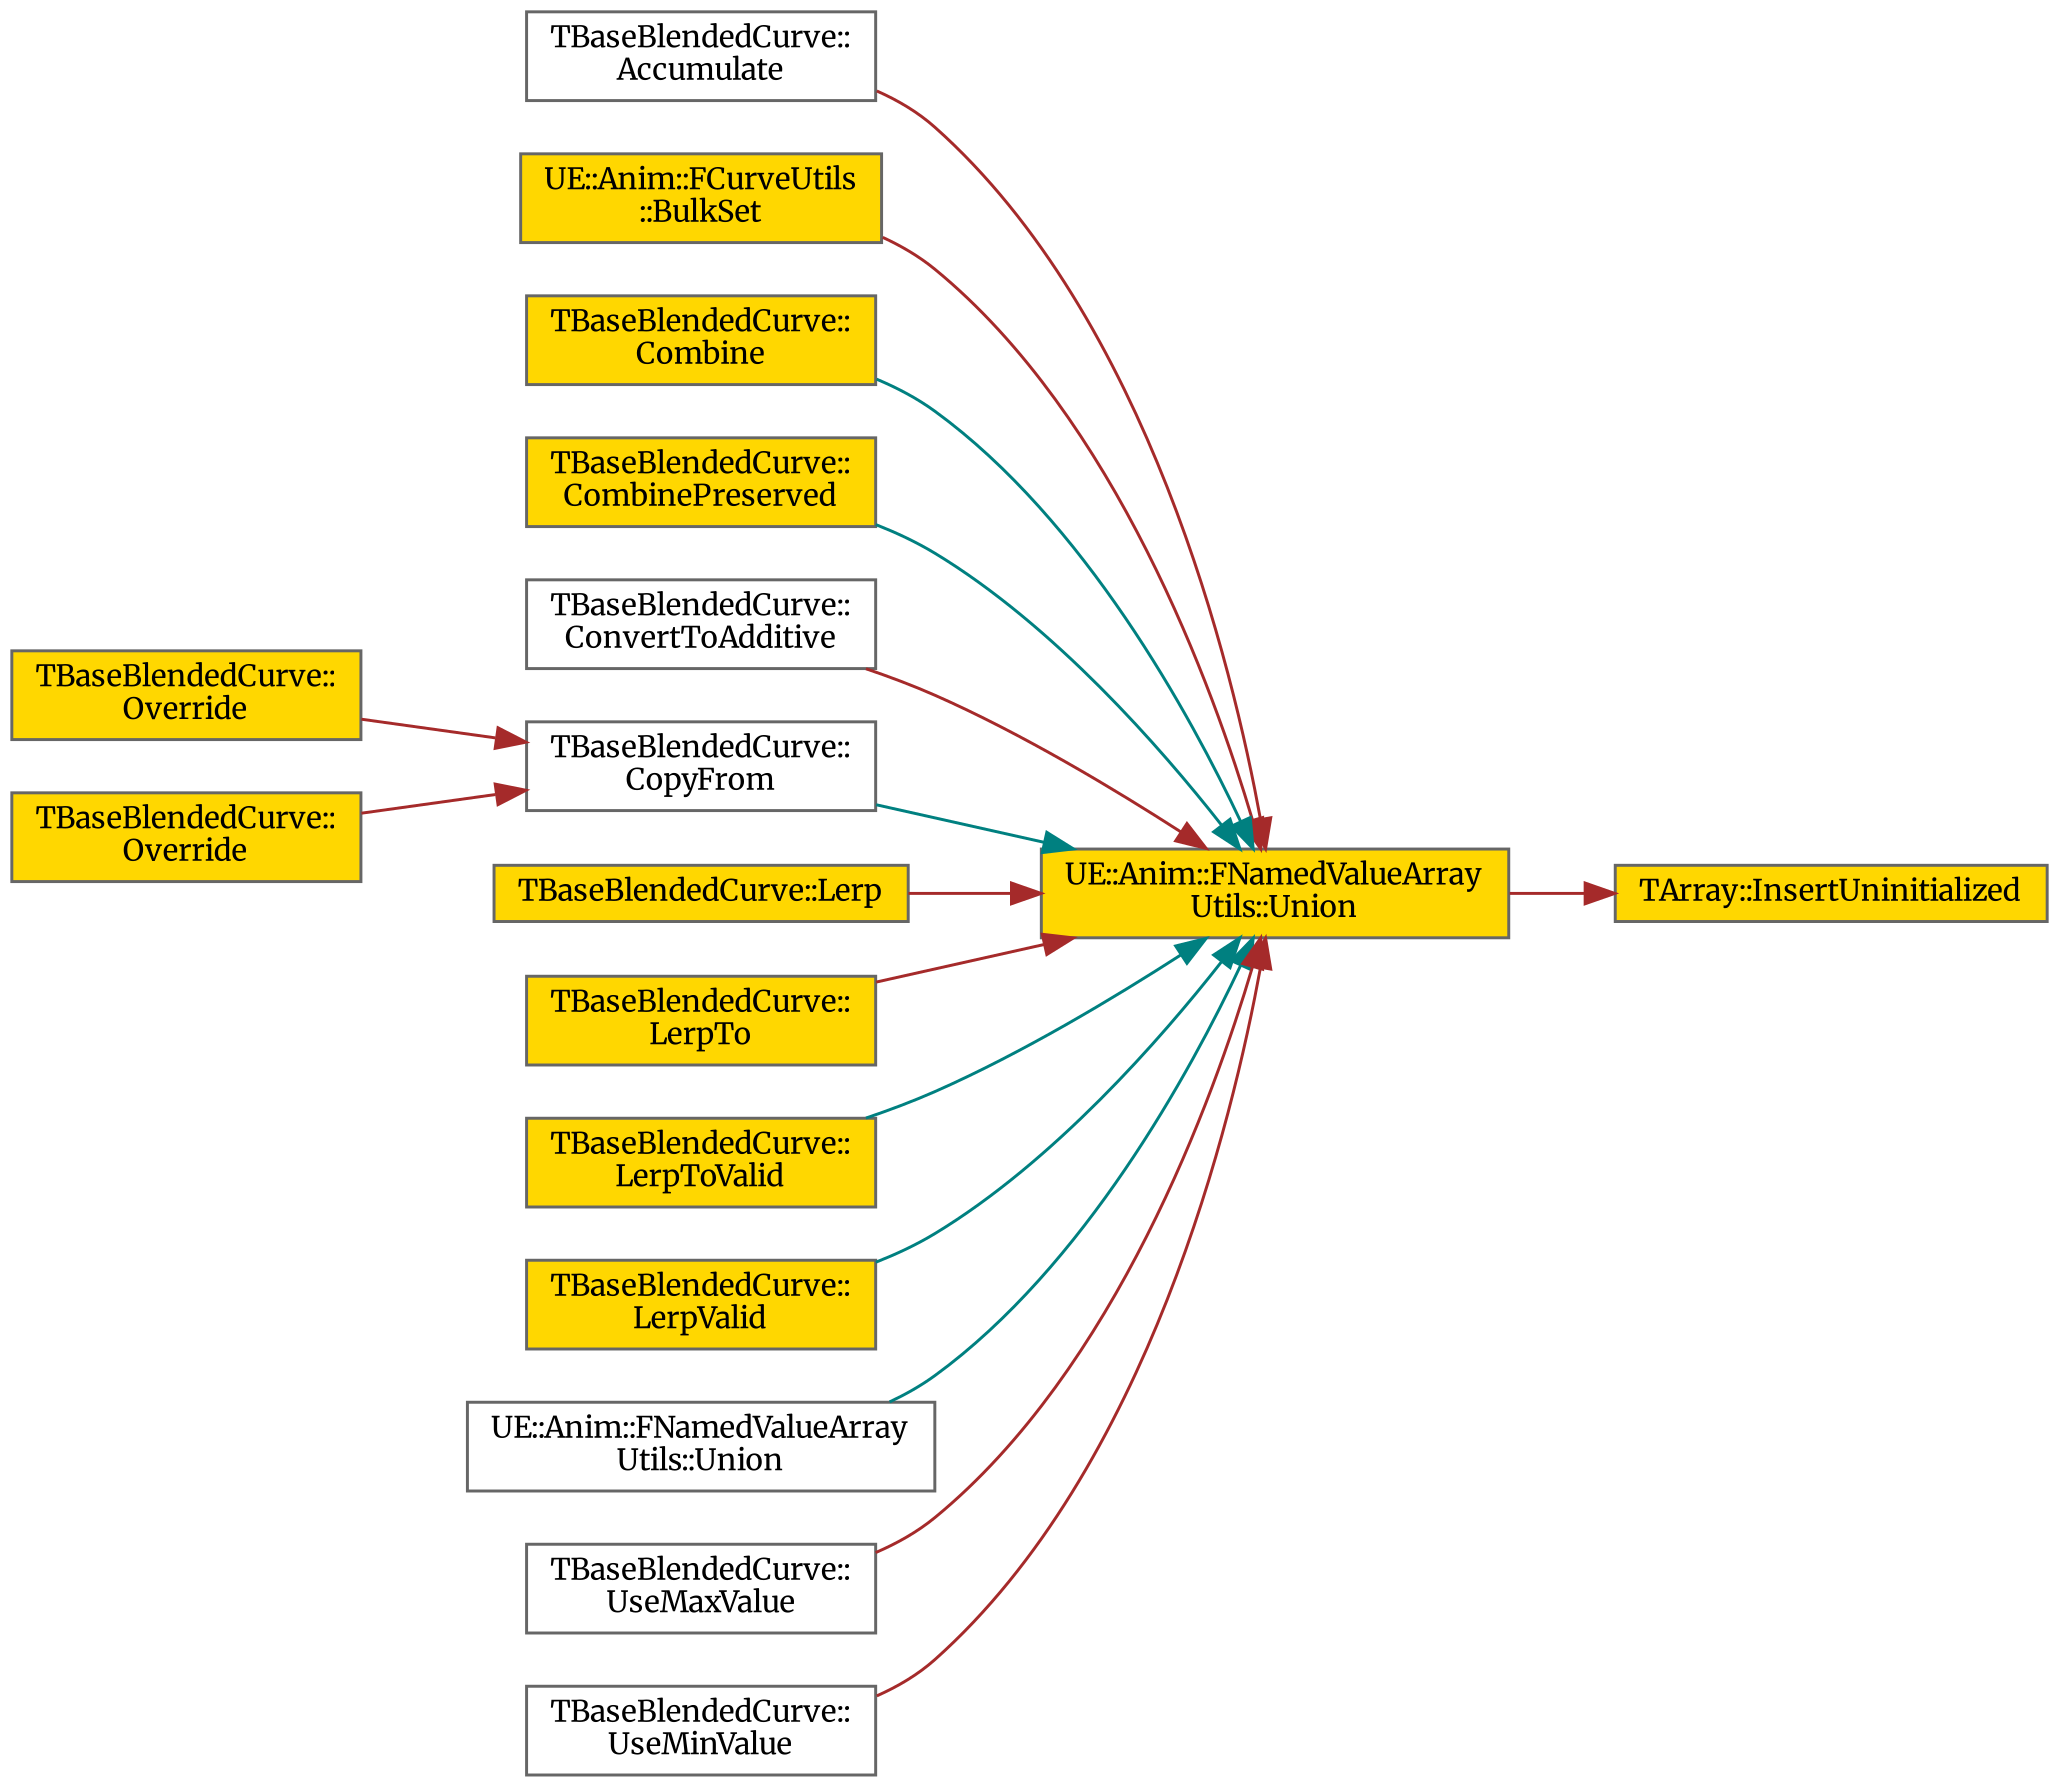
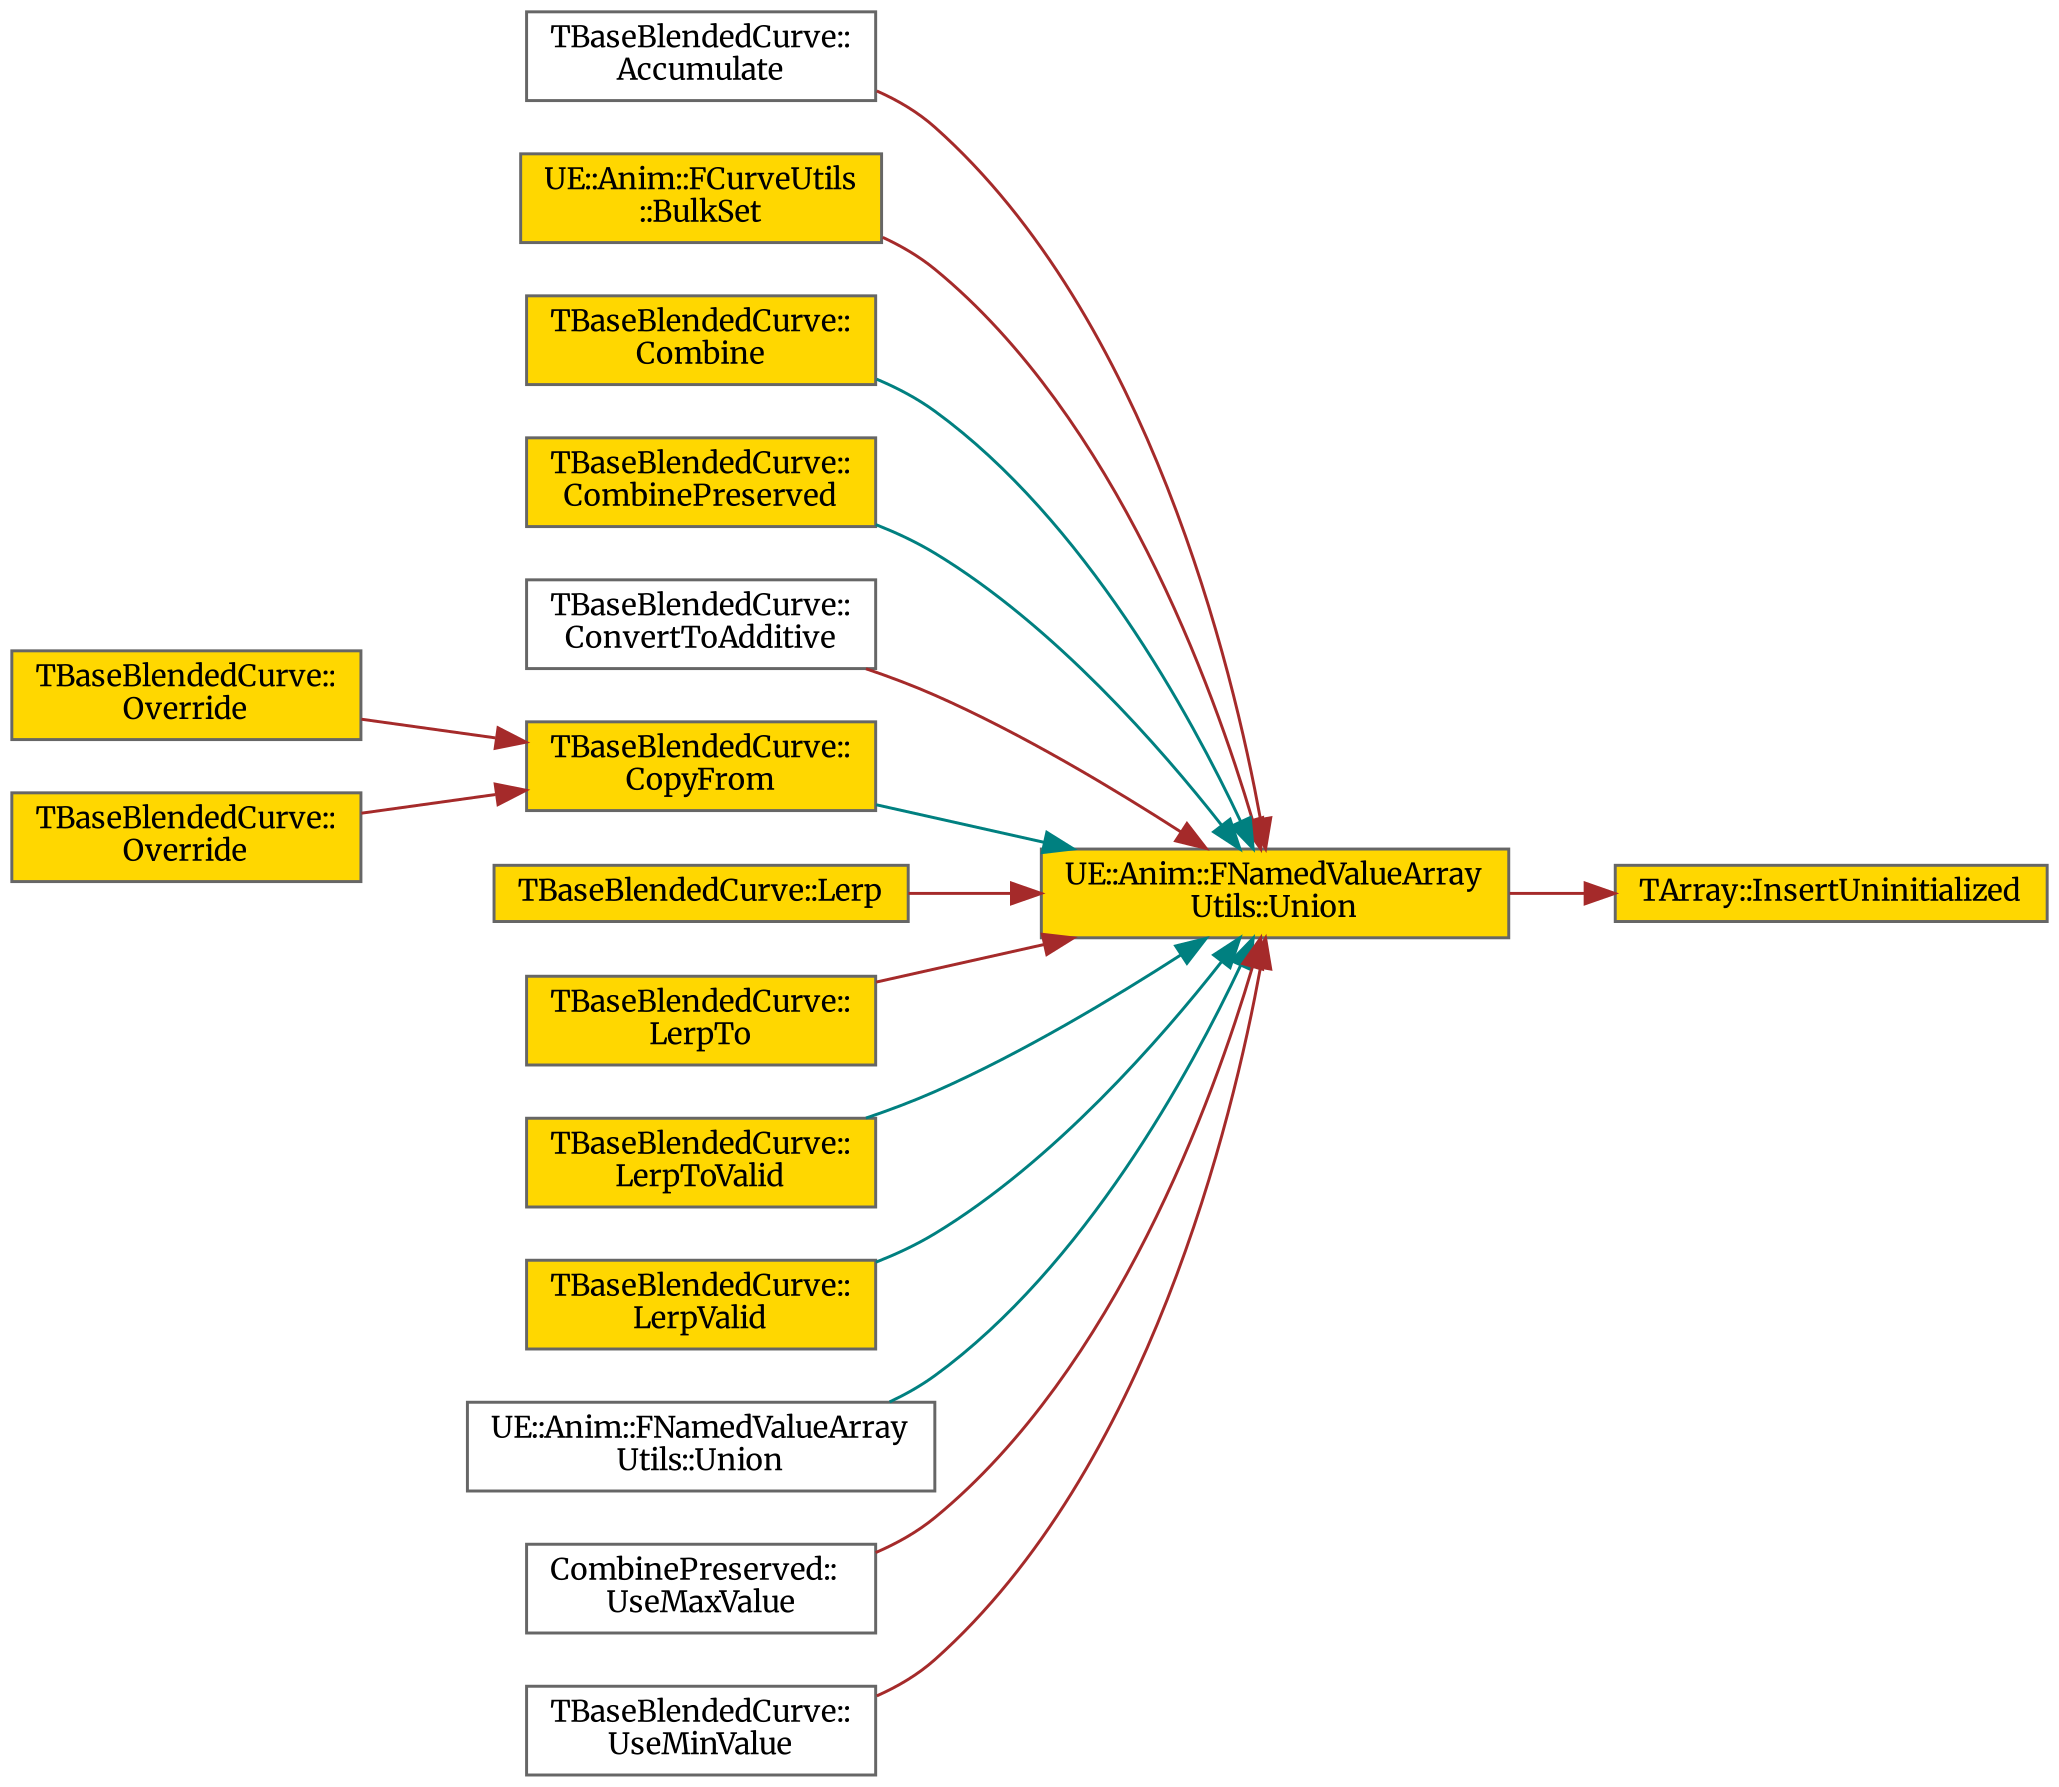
node "TBaseBlendedCurve:: CopyFrom": fillcolor white -> gold
node "TBaseBlendedCurve:: UseMaxValue": label "TBaseBlendedCurve:: UseMaxValue" -> "CombinePreserved:: UseMaxValue"
